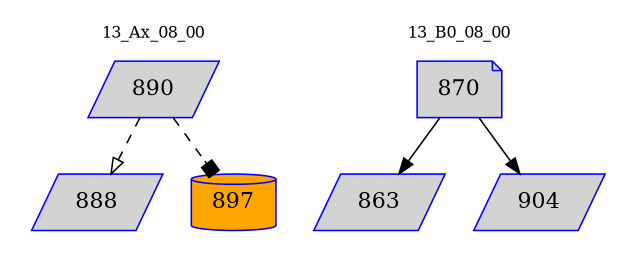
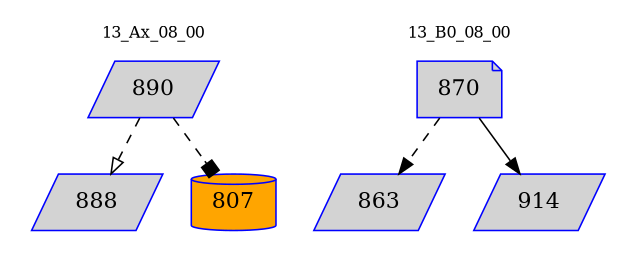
edge "870" -> "863": style solid -> dashed
node "897": label "897" -> "807"
node "904": label "904" -> "914"
